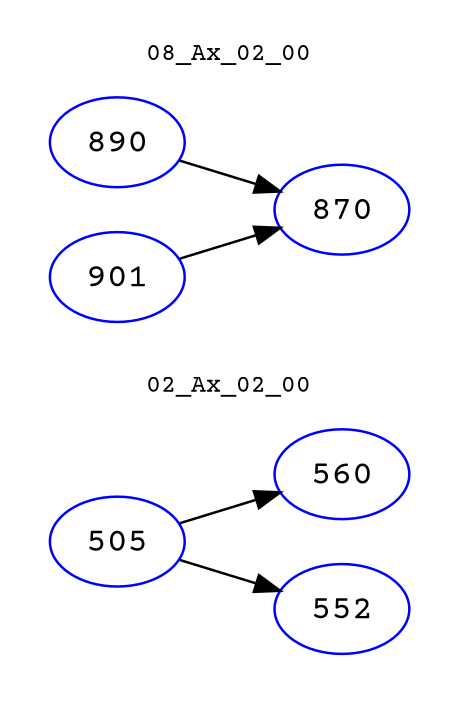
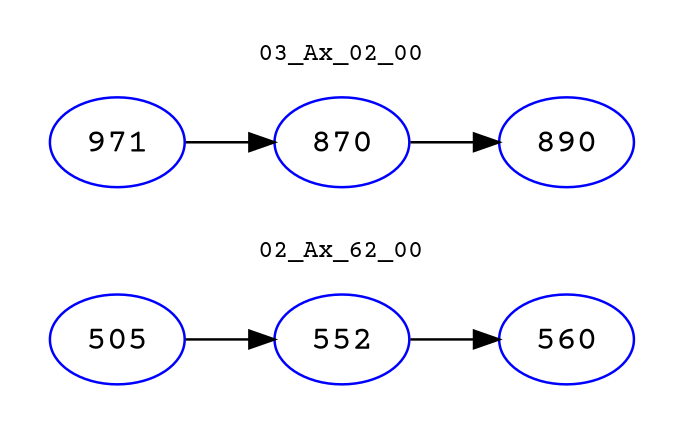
cluster "08_Ax_02_00": label "08_Ax_02_00" -> "03_Ax_02_00"
edge "890" -> "870": reversed
node "901": label "901" -> "971"
cluster "02_Ax_02_00": label "02_Ax_02_00" -> "02_Ax_62_00"
edge "505" -> "560": now "552" -> "560"
